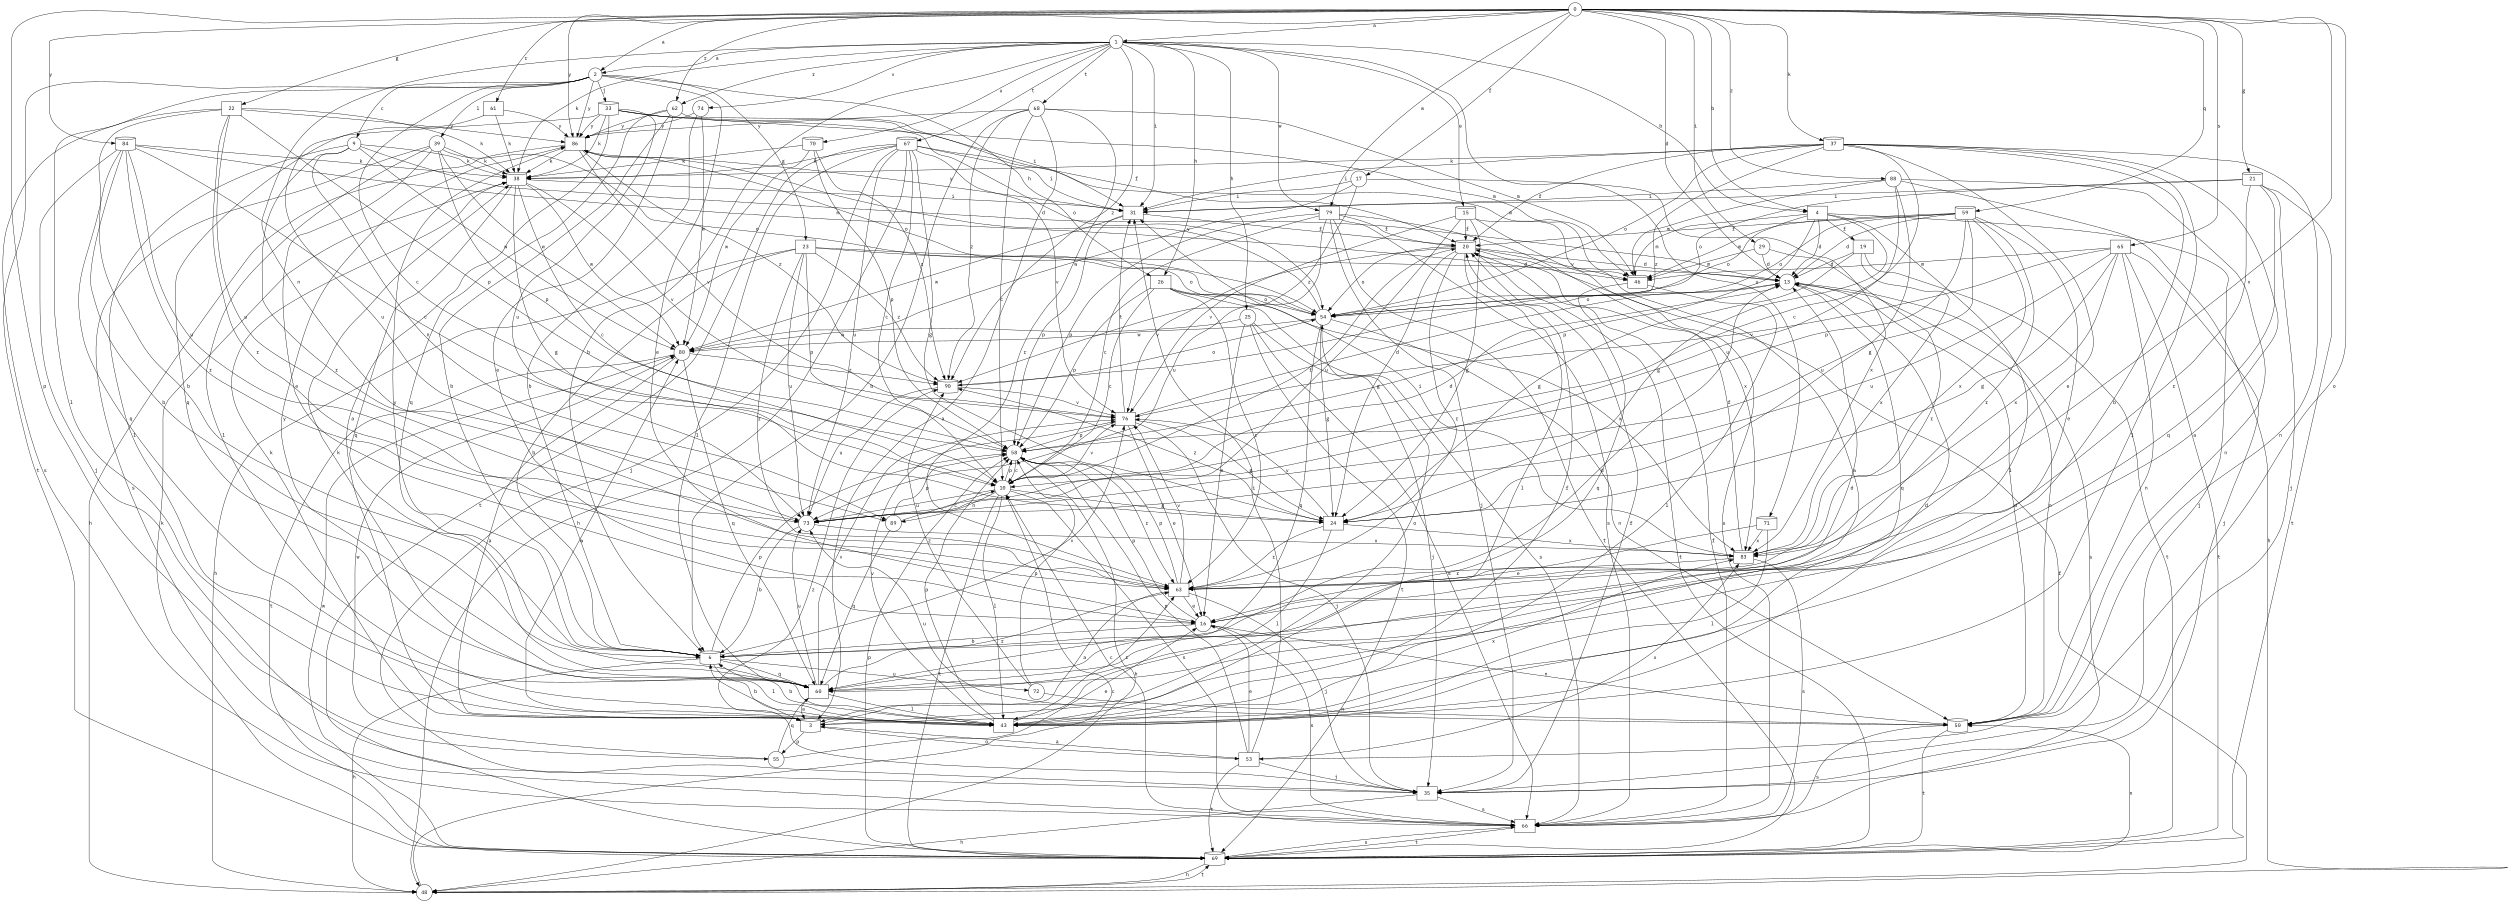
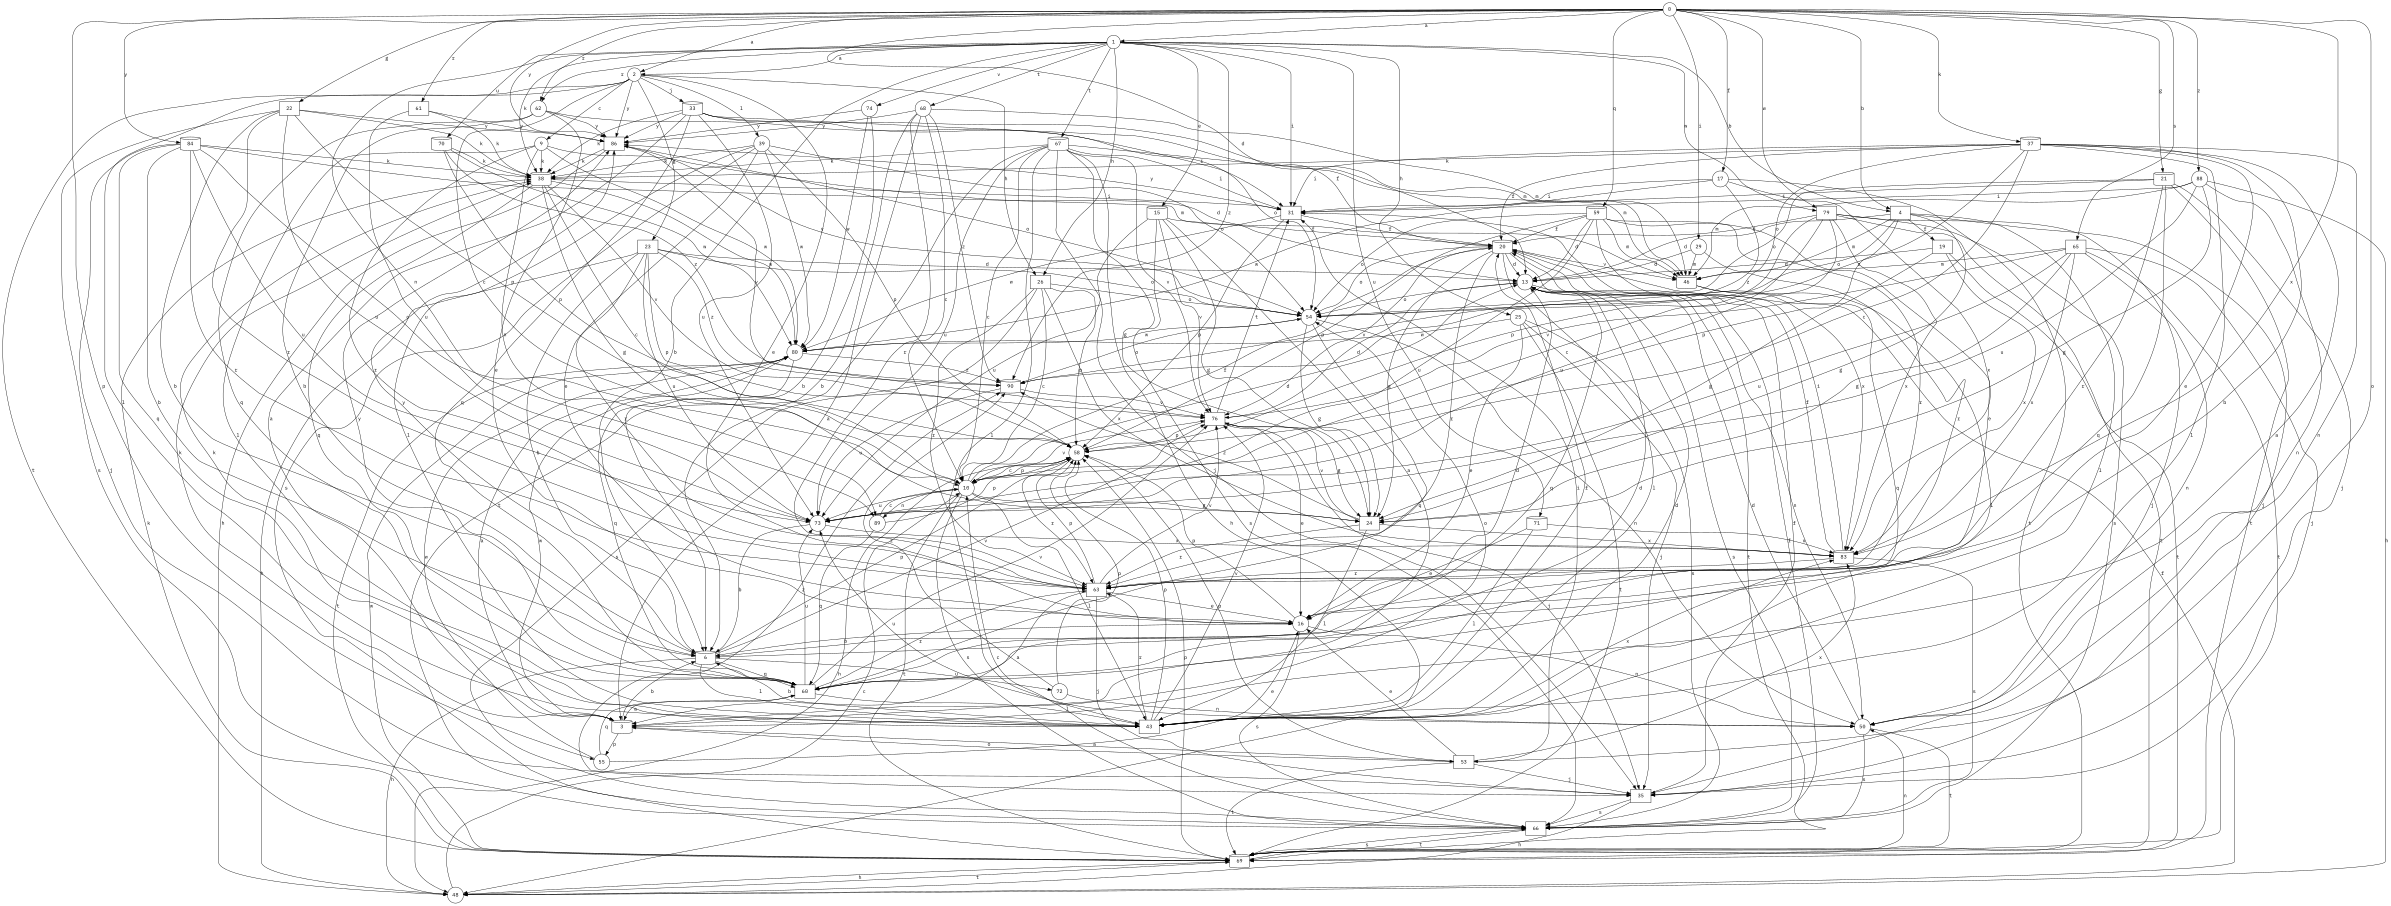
edge "86" -> "90": removed, label "z"
node "50": shape cylinder -> circle
edge "17" -> "69": added, label "t"
